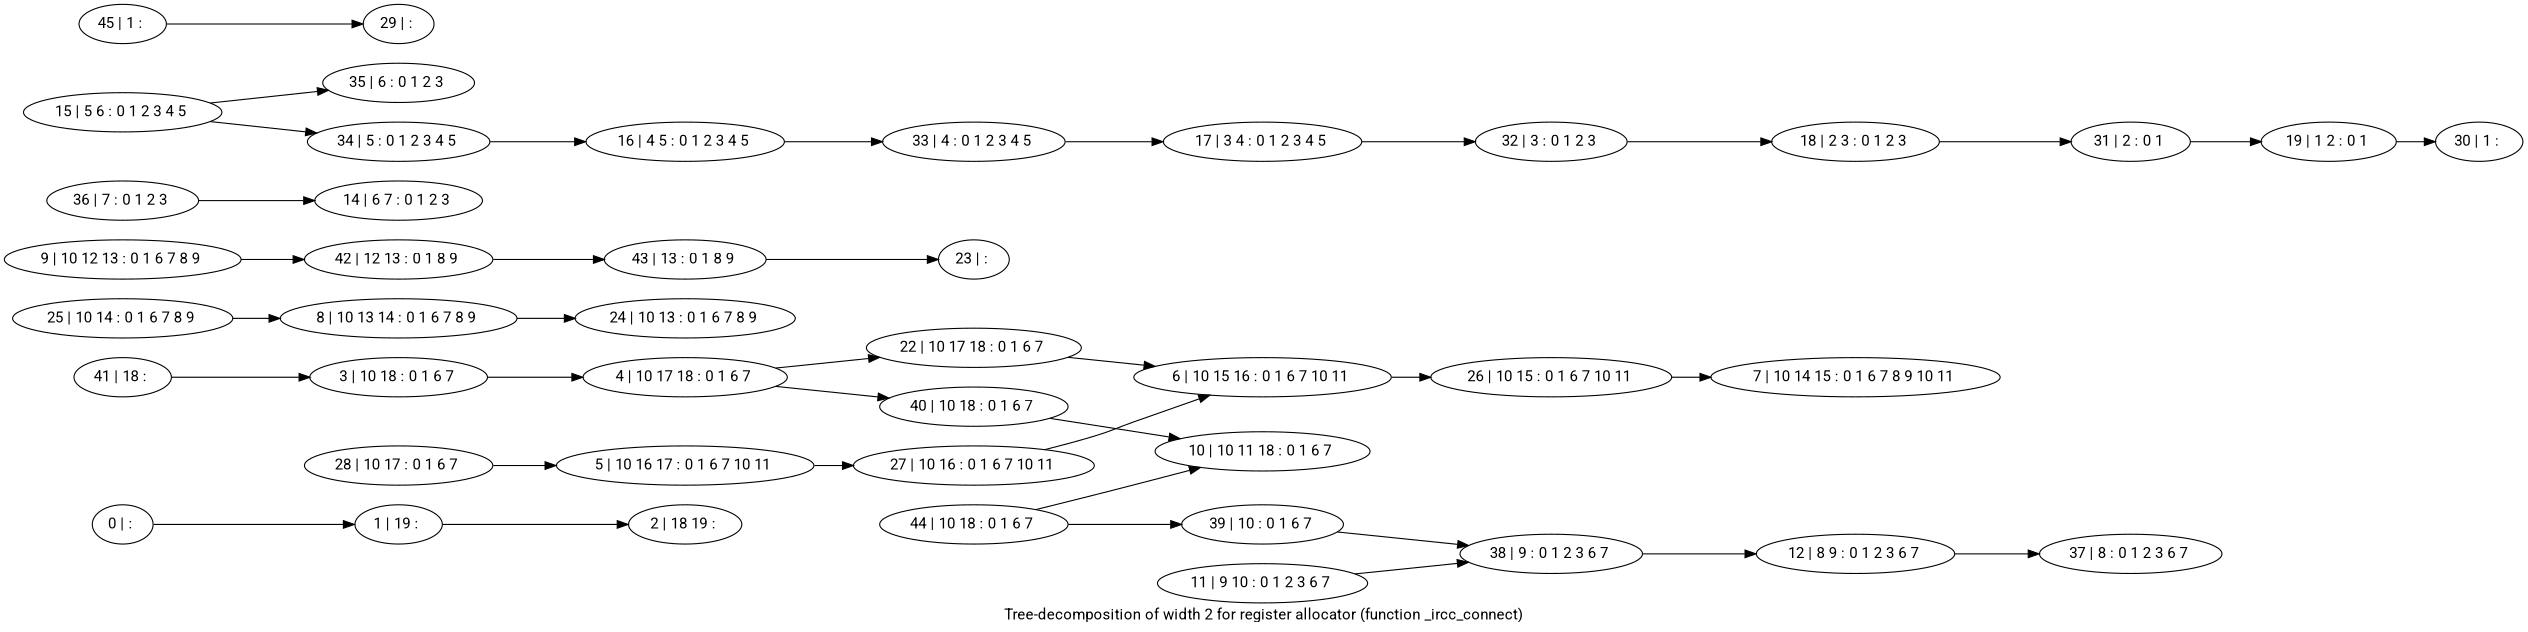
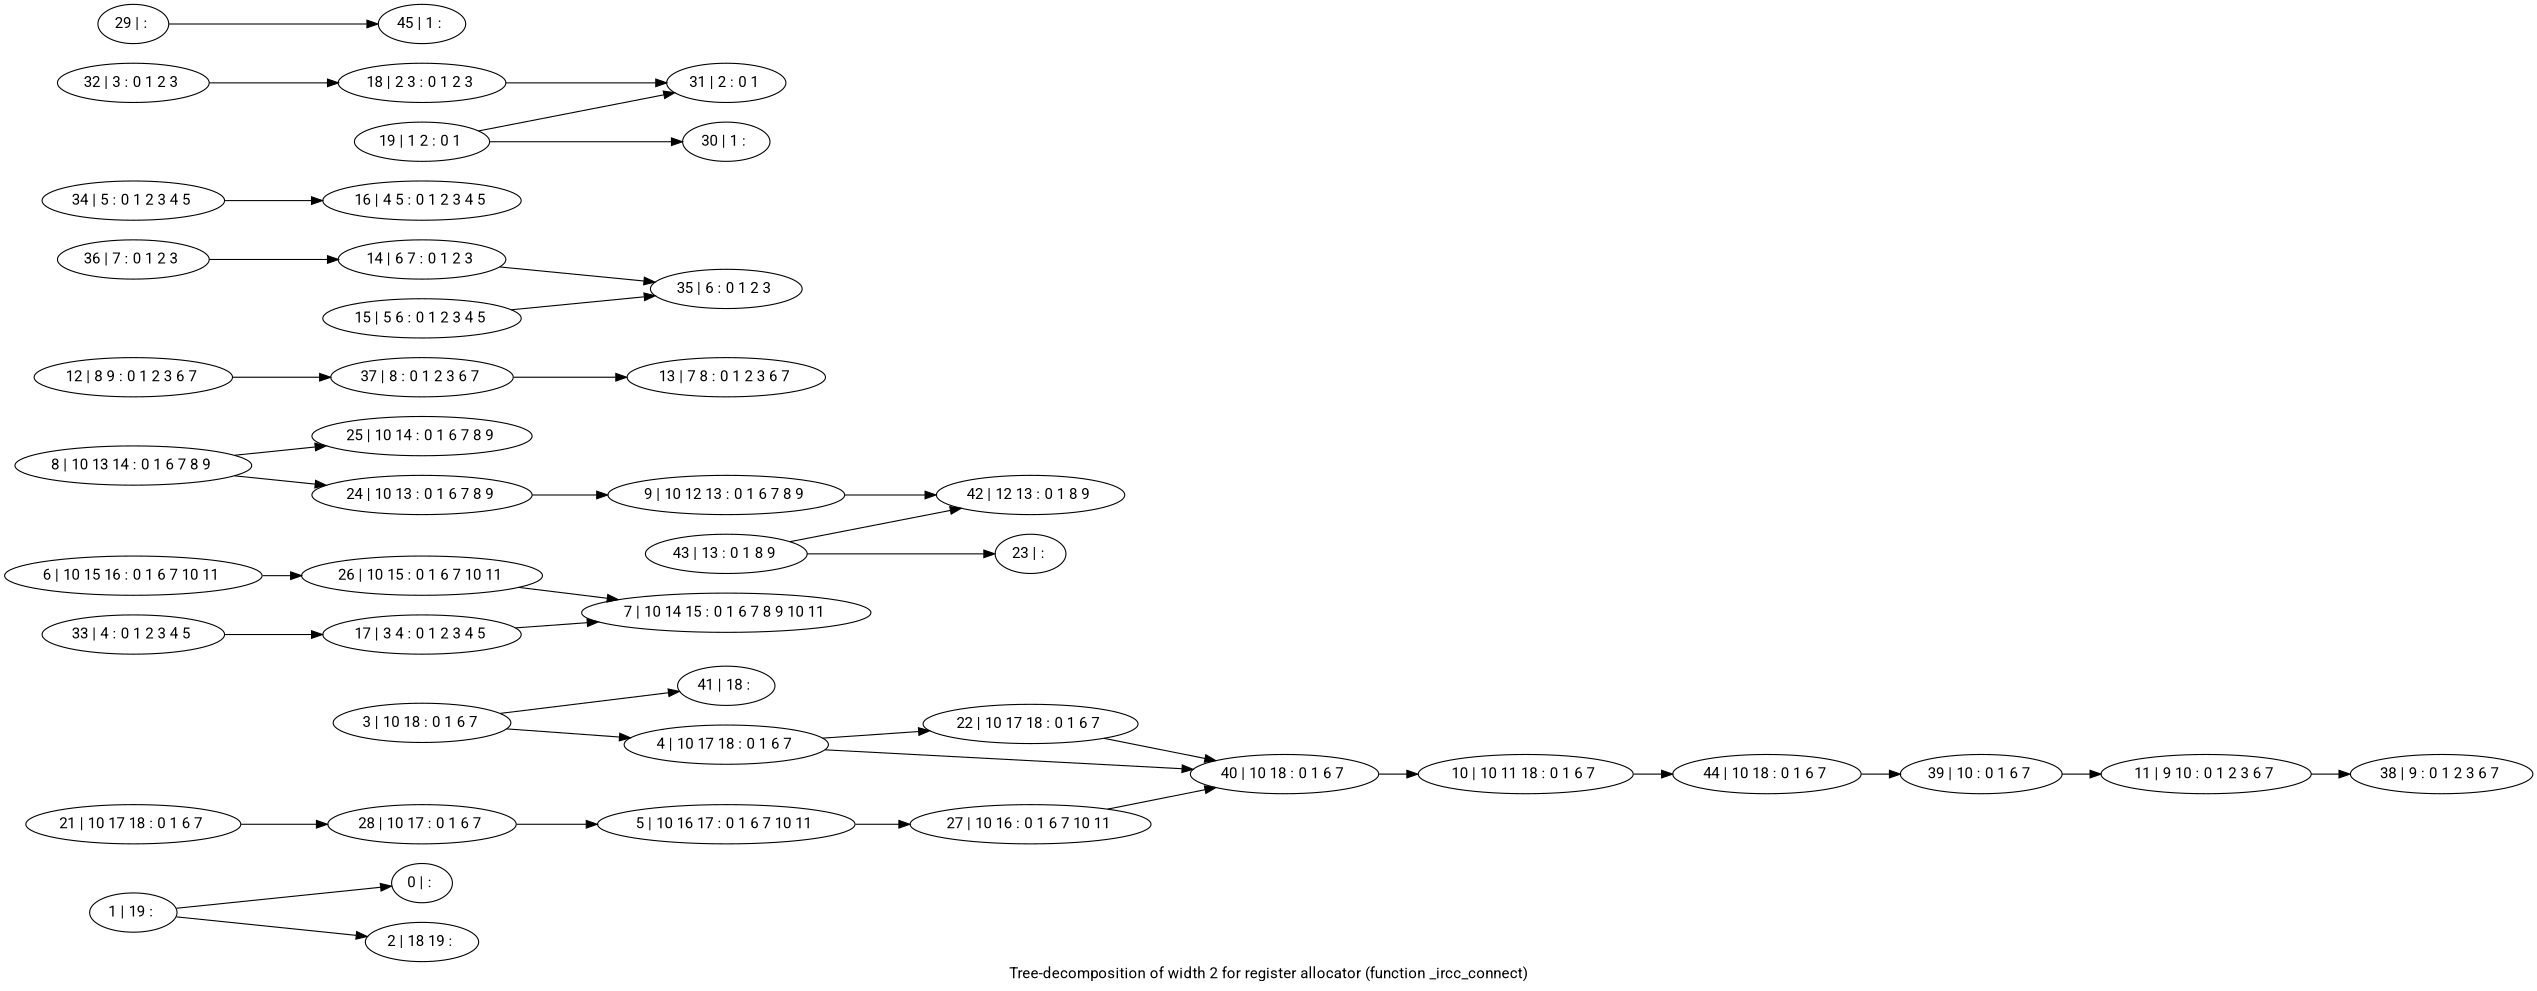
edge "45 | 1 :" -> "29 | :": reversed
edge "15 | 5 6 : 0 1 2 3 4 5" -> "34 | 5 : 0 1 2 3 4 5": removed
edge "16 | 4 5 : 0 1 2 3 4 5" -> "33 | 4 : 0 1 2 3 4 5": removed
edge "17 | 3 4 : 0 1 2 3 4 5" -> "32 | 3 : 0 1 2 3": now "17 | 3 4 : 0 1 2 3 4 5" -> "7 | 10 14 15 : 0 1 6 7 8 9 10 11"
edge "31 | 2 : 0 1" -> "19 | 1 2 : 0 1": reversed
edge "42 | 12 13 : 0 1 8 9" -> "43 | 13 : 0 1 8 9": reversed
edge "14 | 6 7 : 0 1 2 3" -> "35 | 6 : 0 1 2 3": added
edge "25 | 10 14 : 0 1 6 7 8 9" -> "8 | 10 13 14 : 0 1 6 7 8 9": reversed
edge "22 | 10 17 18 : 0 1 6 7" -> "6 | 10 15 16 : 0 1 6 7 10 11": now "22 | 10 17 18 : 0 1 6 7" -> "40 | 10 18 : 0 1 6 7"
edge "41 | 18 :" -> "3 | 10 18 : 0 1 6 7": reversed
node "13 | 7 8 : 0 1 2 3 6 7": added
edge "27 | 10 16 : 0 1 6 7 10 11" -> "6 | 10 15 16 : 0 1 6 7 10 11": now "27 | 10 16 : 0 1 6 7 10 11" -> "40 | 10 18 : 0 1 6 7"
edge "44 | 10 18 : 0 1 6 7" -> "10 | 10 11 18 : 0 1 6 7": reversed
edge "24 | 10 13 : 0 1 6 7 8 9" -> "9 | 10 12 13 : 0 1 6 7 8 9": added
edge "0 | :" -> "1 | 19 :": reversed
edge "39 | 10 : 0 1 6 7" -> "38 | 9 : 0 1 2 3 6 7": now "39 | 10 : 0 1 6 7" -> "11 | 9 10 : 0 1 2 3 6 7"
edge "38 | 9 : 0 1 2 3 6 7" -> "12 | 8 9 : 0 1 2 3 6 7": removed
node "21 | 10 17 18 : 0 1 6 7": added
